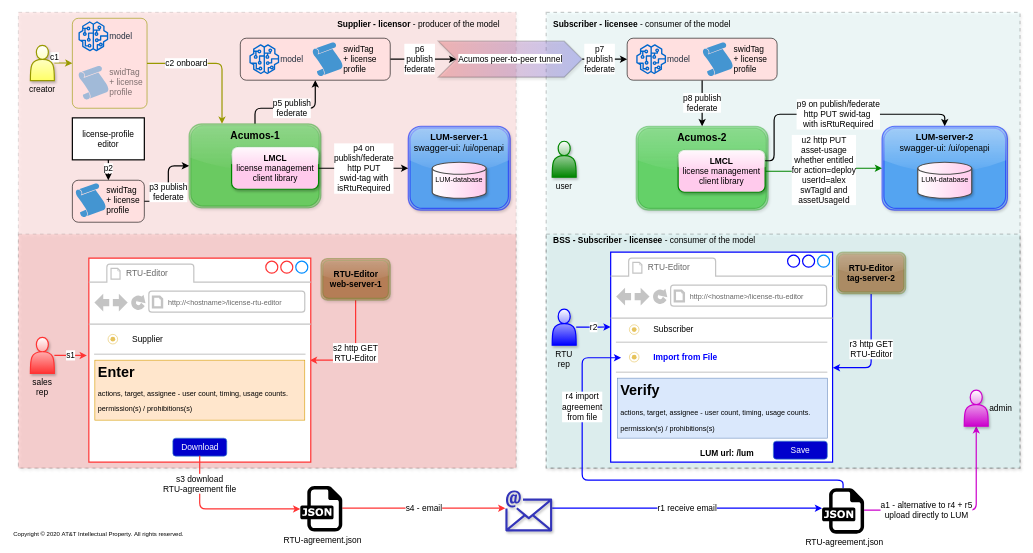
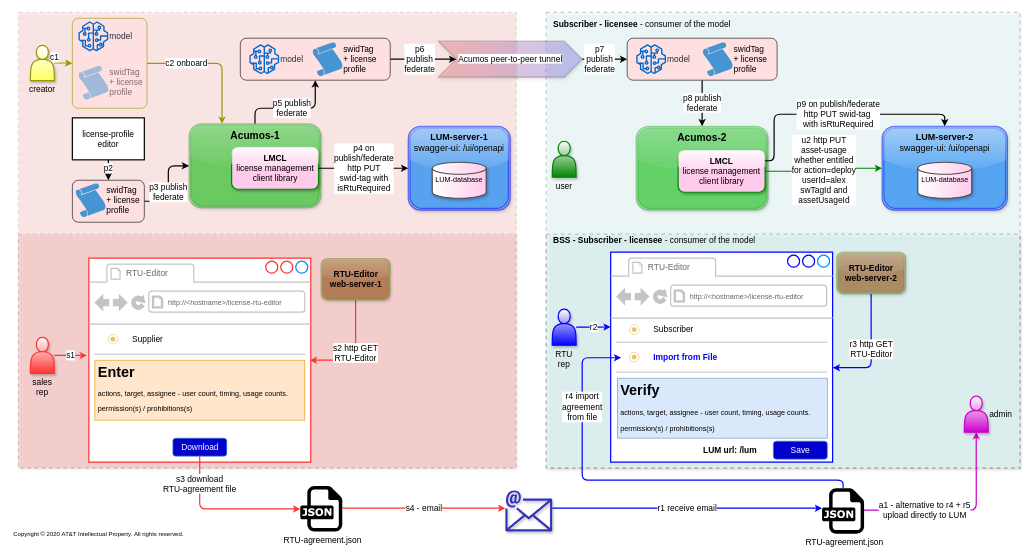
node "Supplier - licensor - producer of the model": removed
node "RTU-Editor tag-server-2": label "RTU-Editor tag-server-2" -> "RTU-Editor web-server-2"
node "admin": moved (977, 408) -> (977, 414)
node "LUM url: /lum": moved (729, 453) -> (732, 450)
